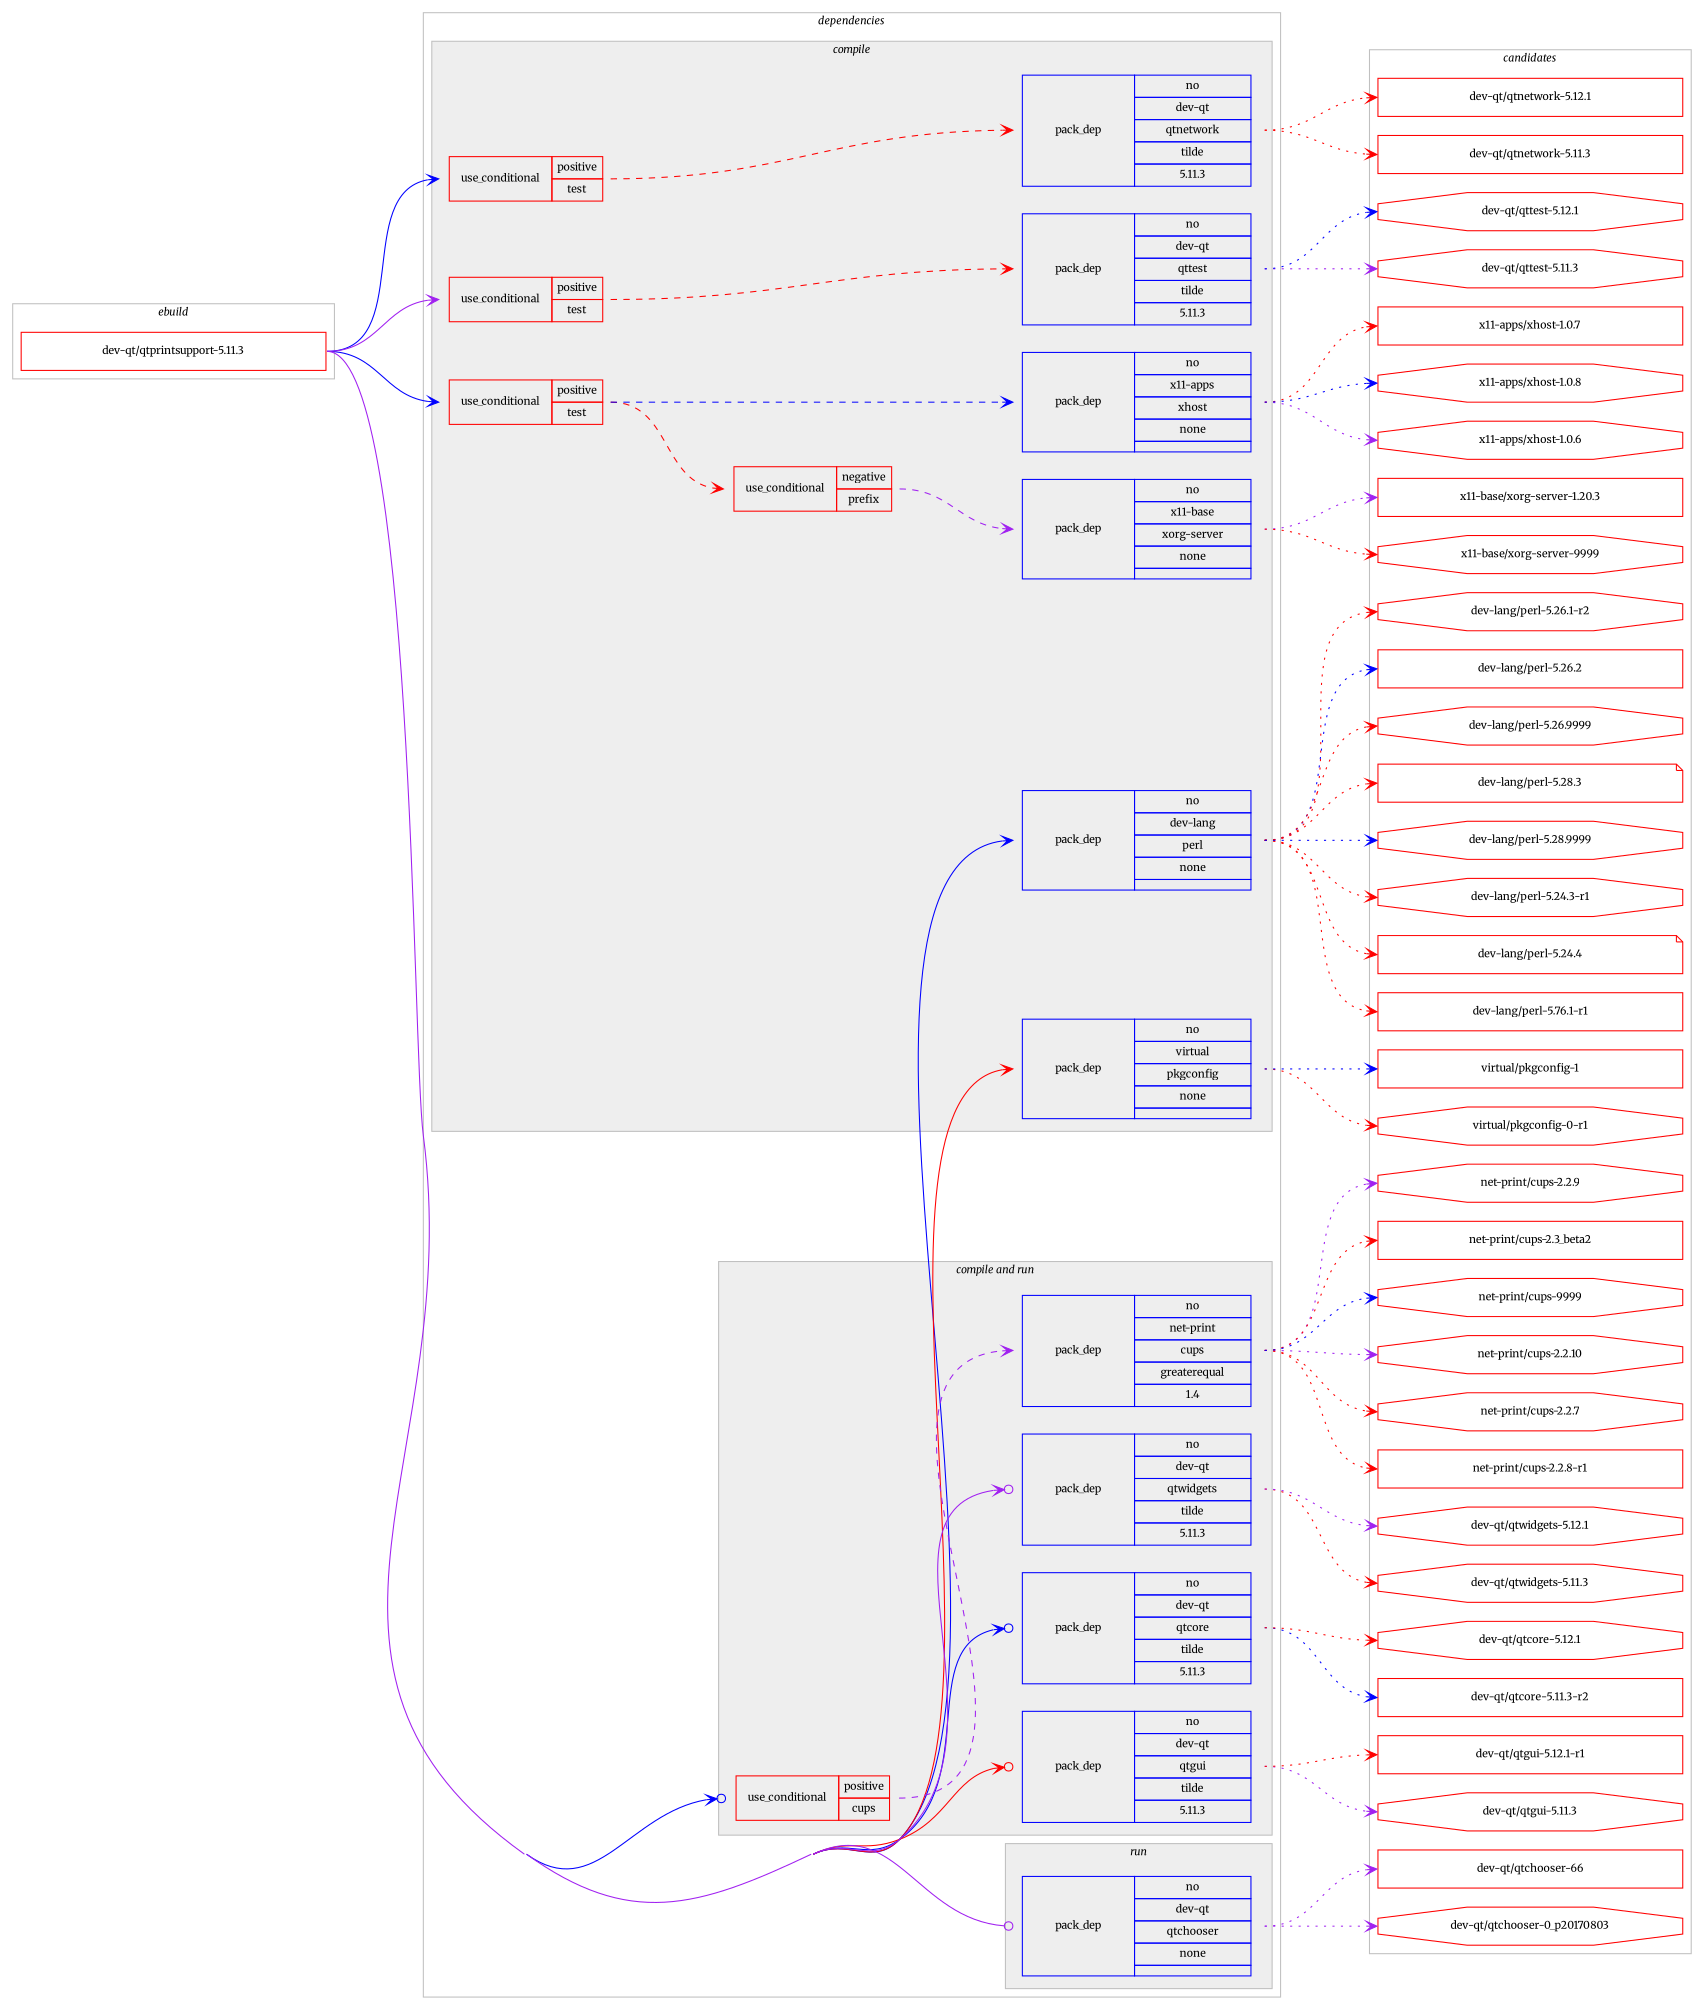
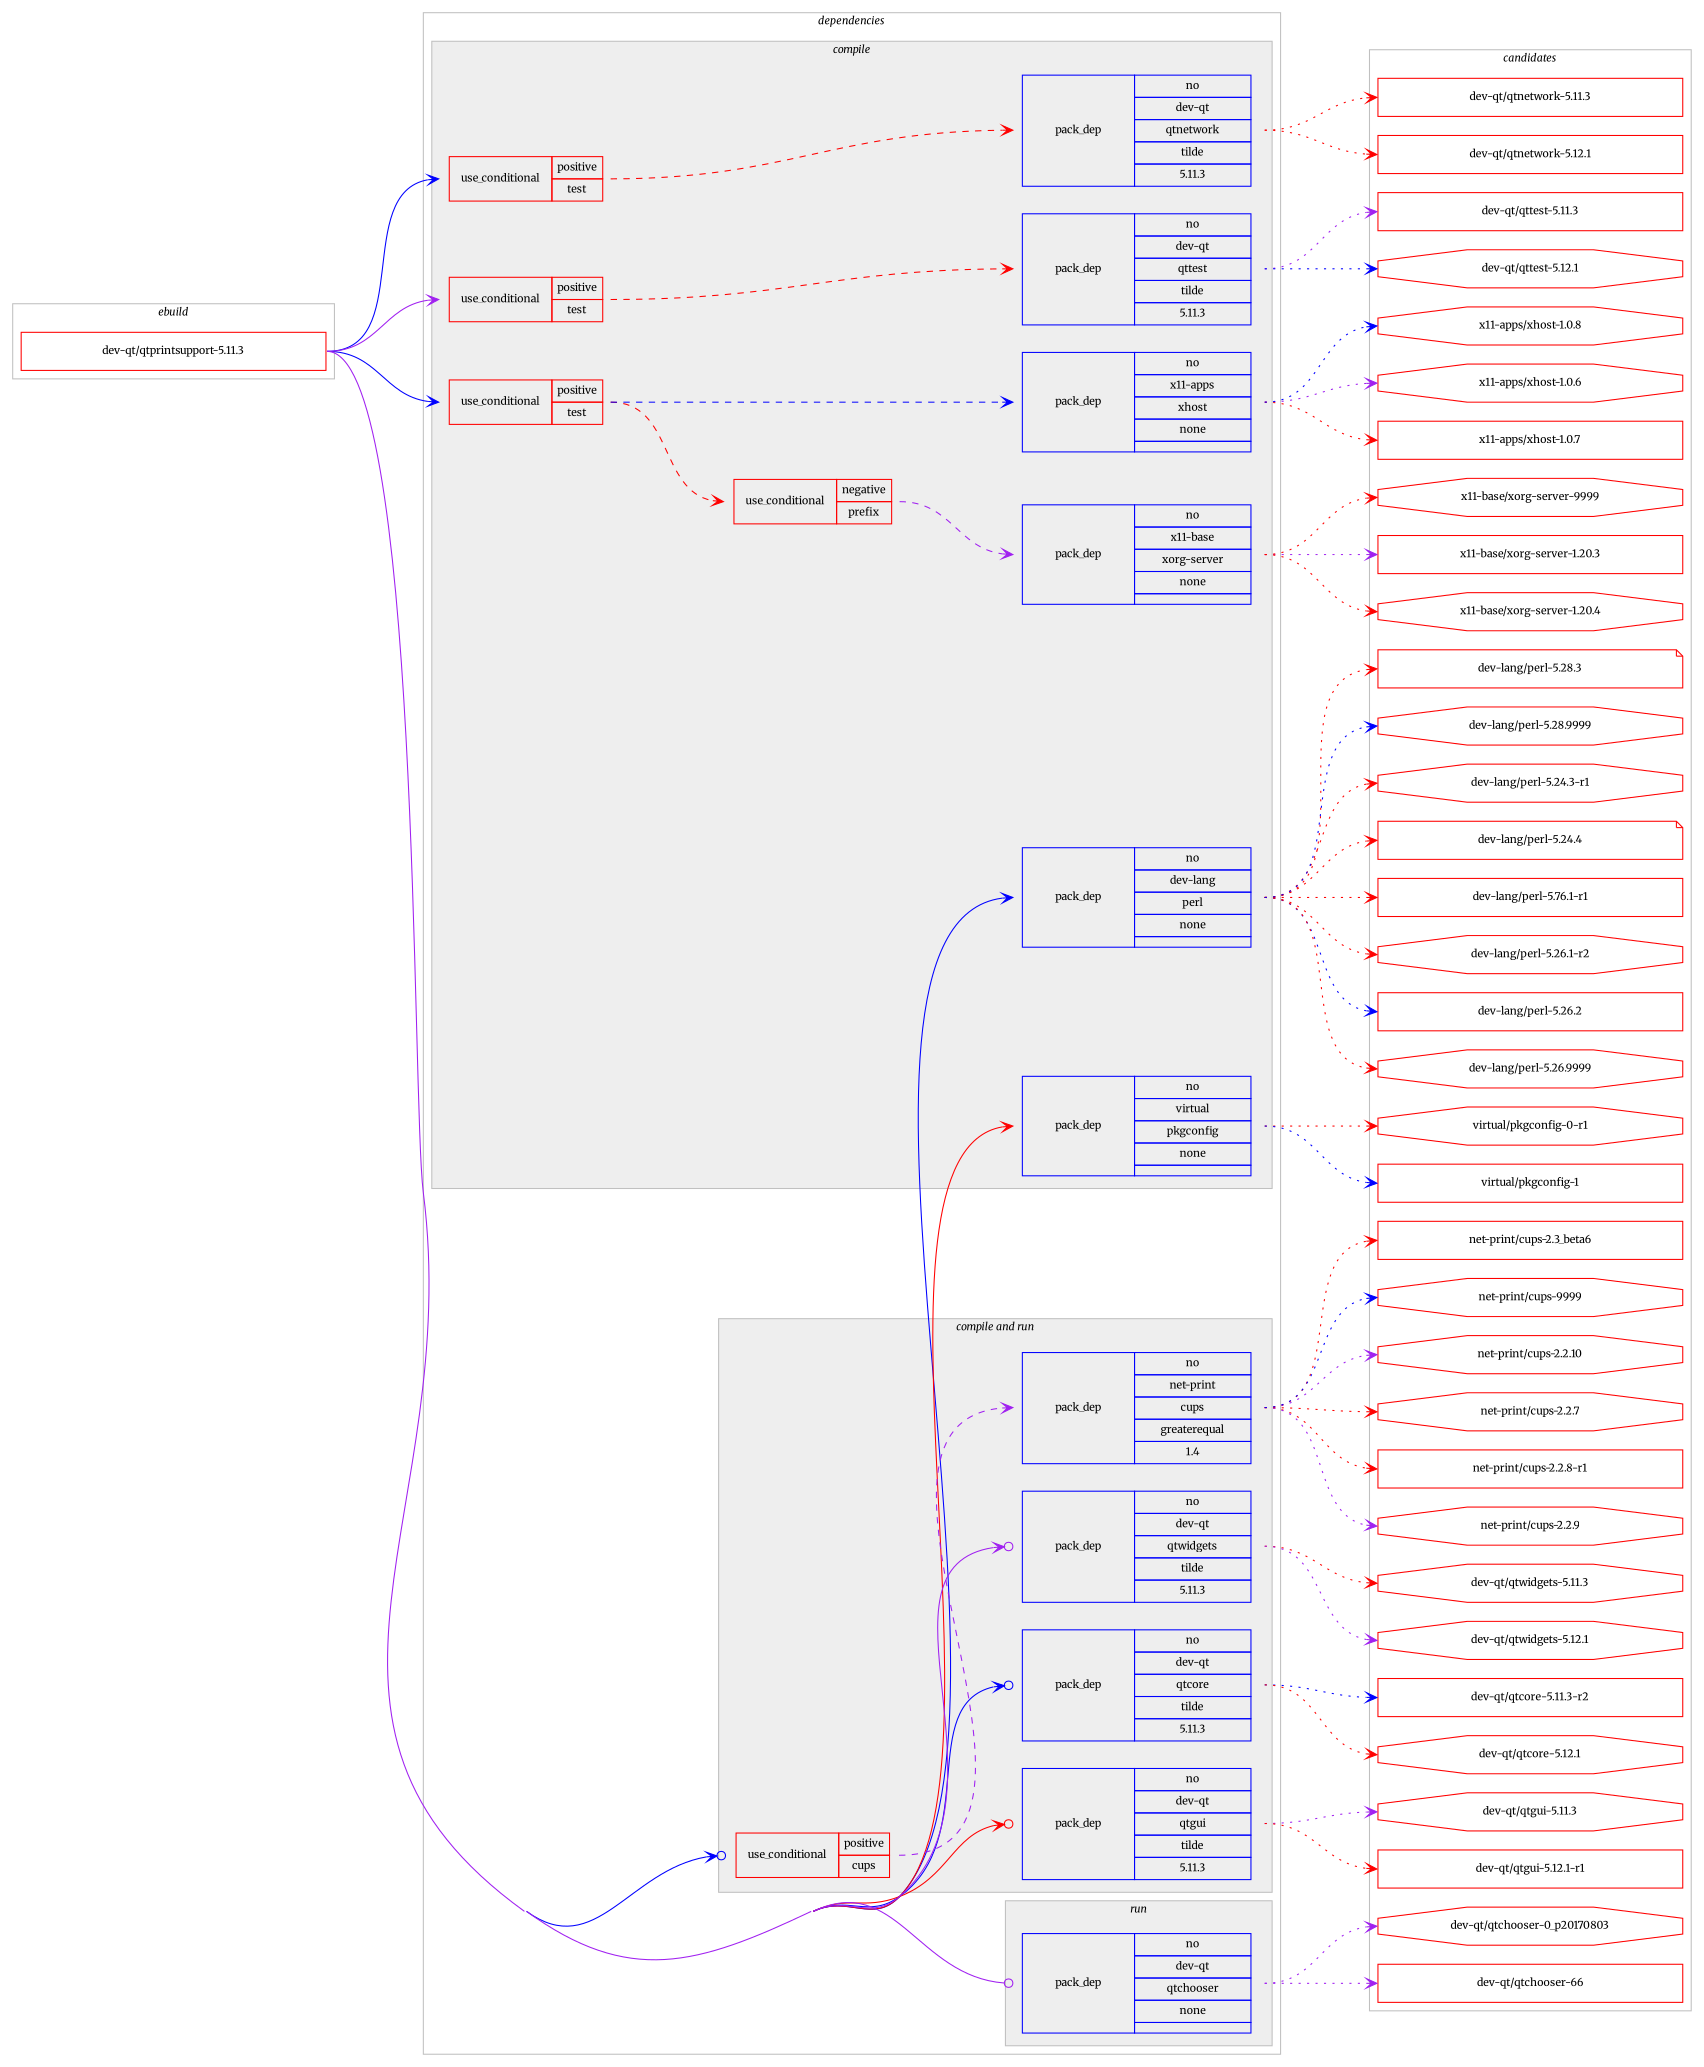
node "dev-qt/qttest-5.11.3": shape octagon -> box
node "x11-base/xorg-server-1.20.4": added
node "net-print/cups-2.3_beta2": label "net-print/cups-2.3_beta2" -> "net-print/cups-2.3_beta6"
